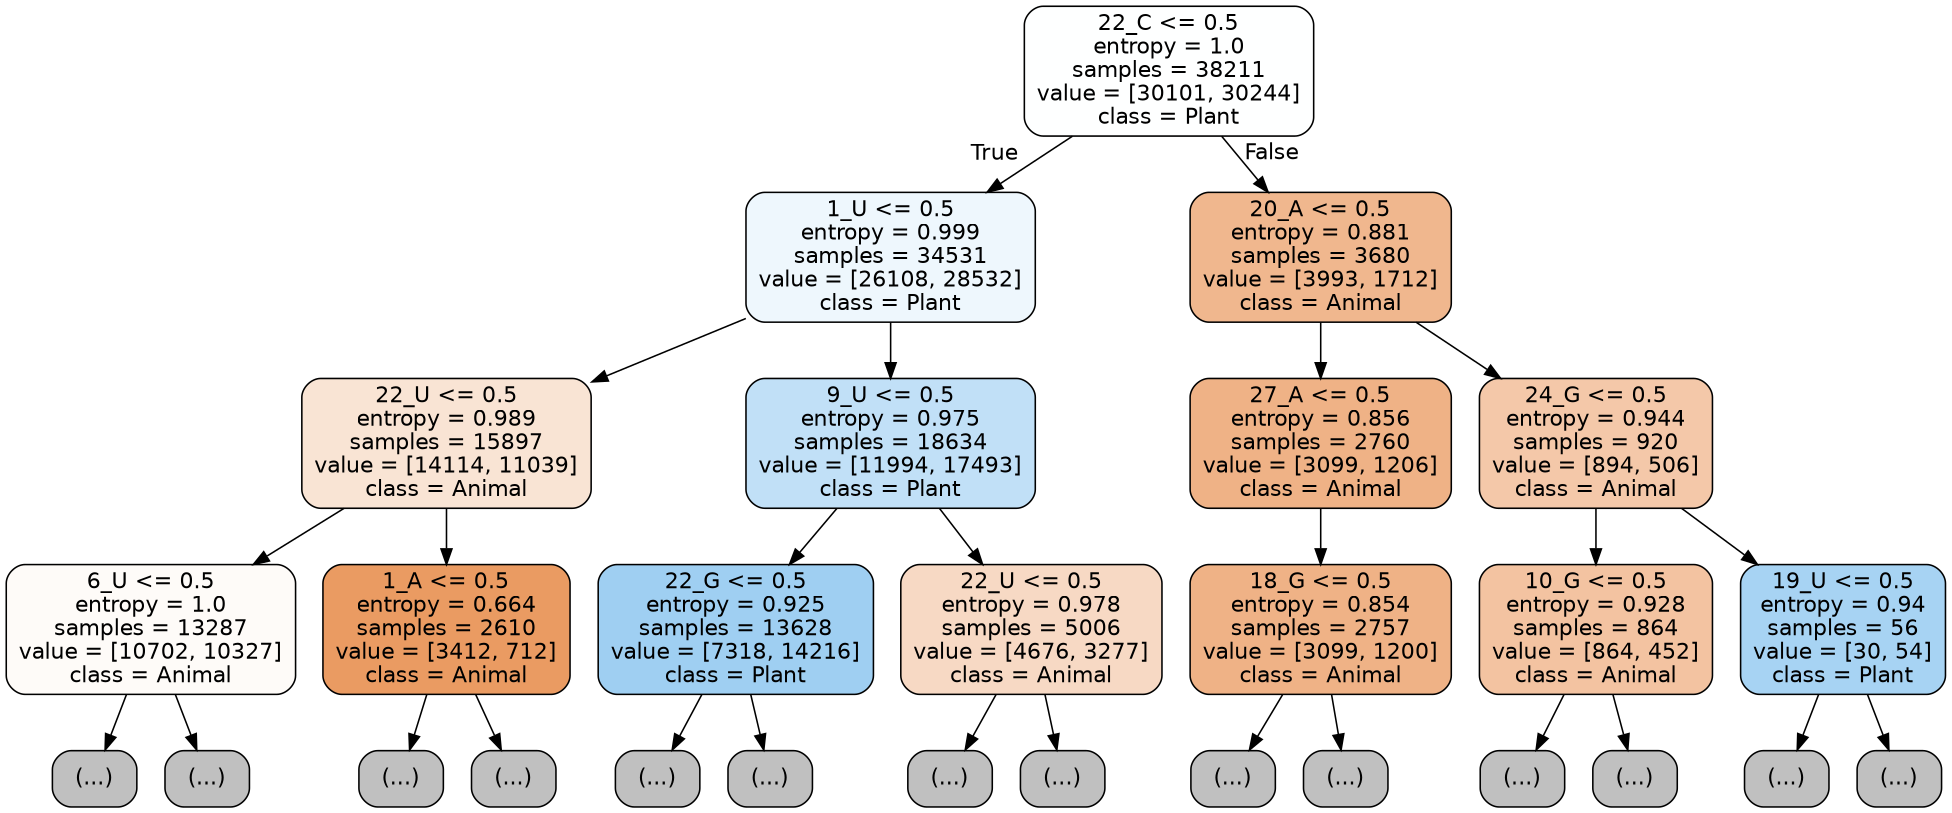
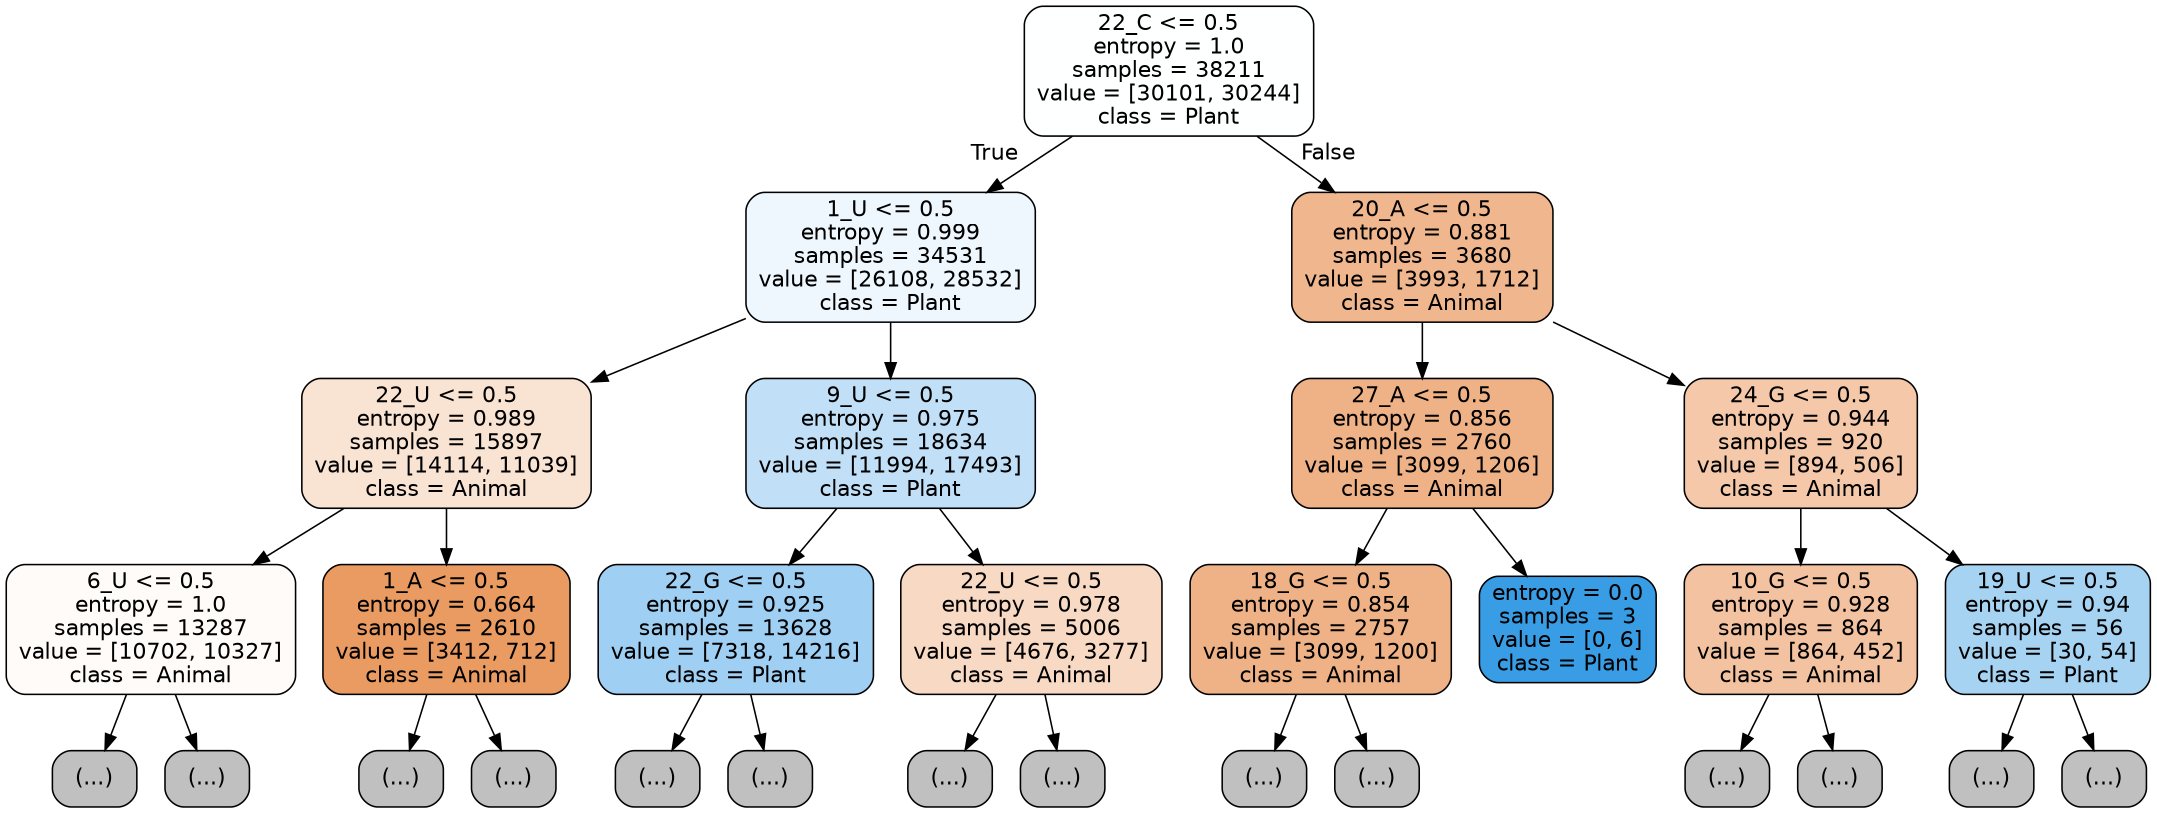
node "entropy = 0.0 samples = 3 value = [0, 6] class = Plant": added
